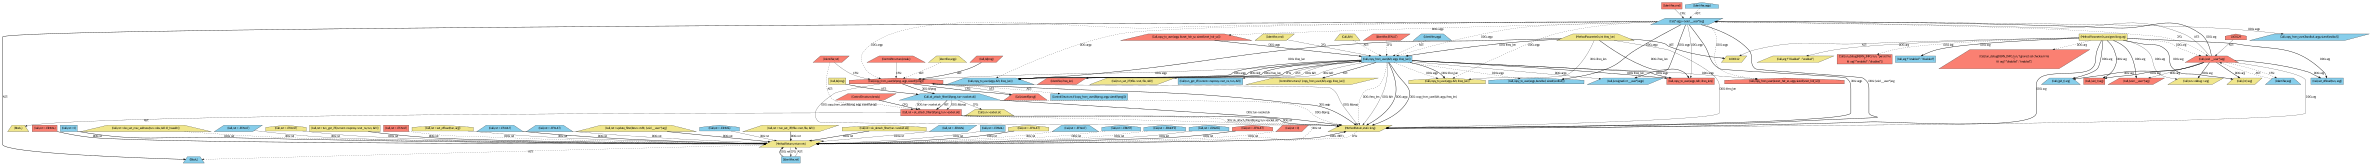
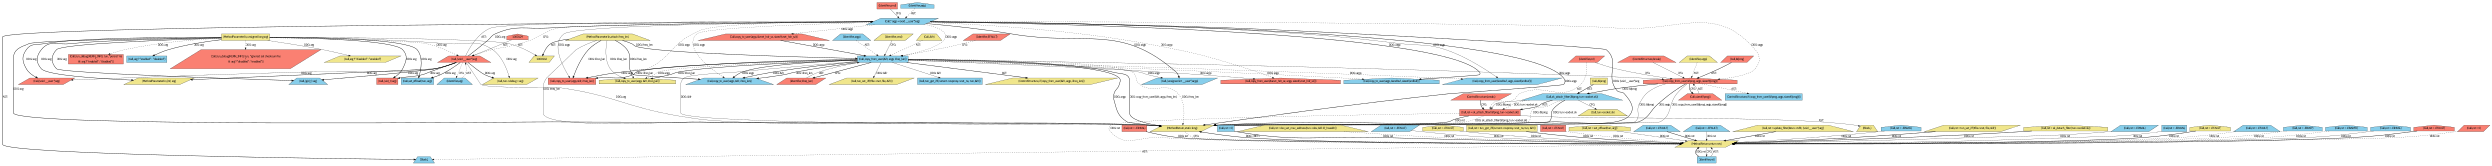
node "(MethodParameterIn,int ifreq_len)": label "(MethodParameterIn,int ifreq_len)" -> "(MethodParameterIn,attach ifreq_len)"
edge "(Call,copy_from_user(&ifr, argp, ifreq_len))" -> "(Call,copy_from_user(&sndbuf, argp, sizeof(sndbuf)))": added, label "DDG: argp"
node "(Call,(int) arg)": label "(Call,(int) arg)" -> "(MethodParameterIn,(int) arg)"
